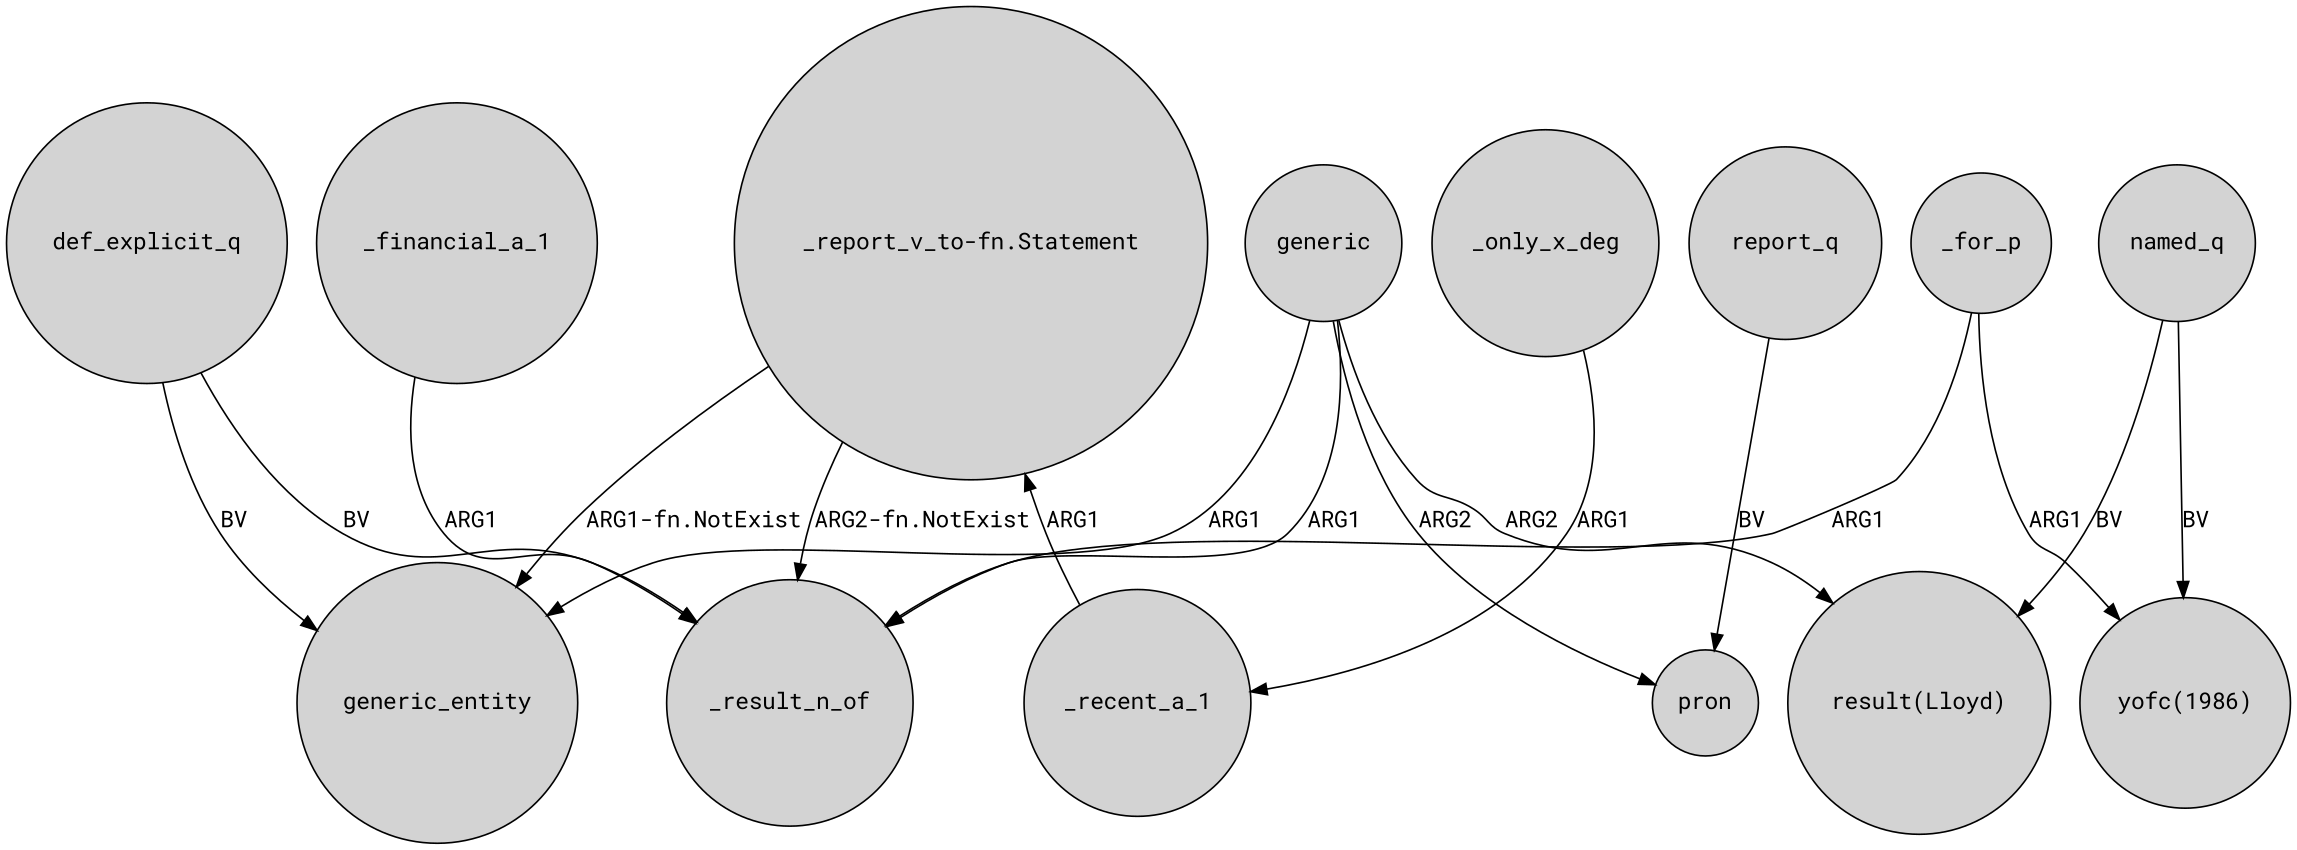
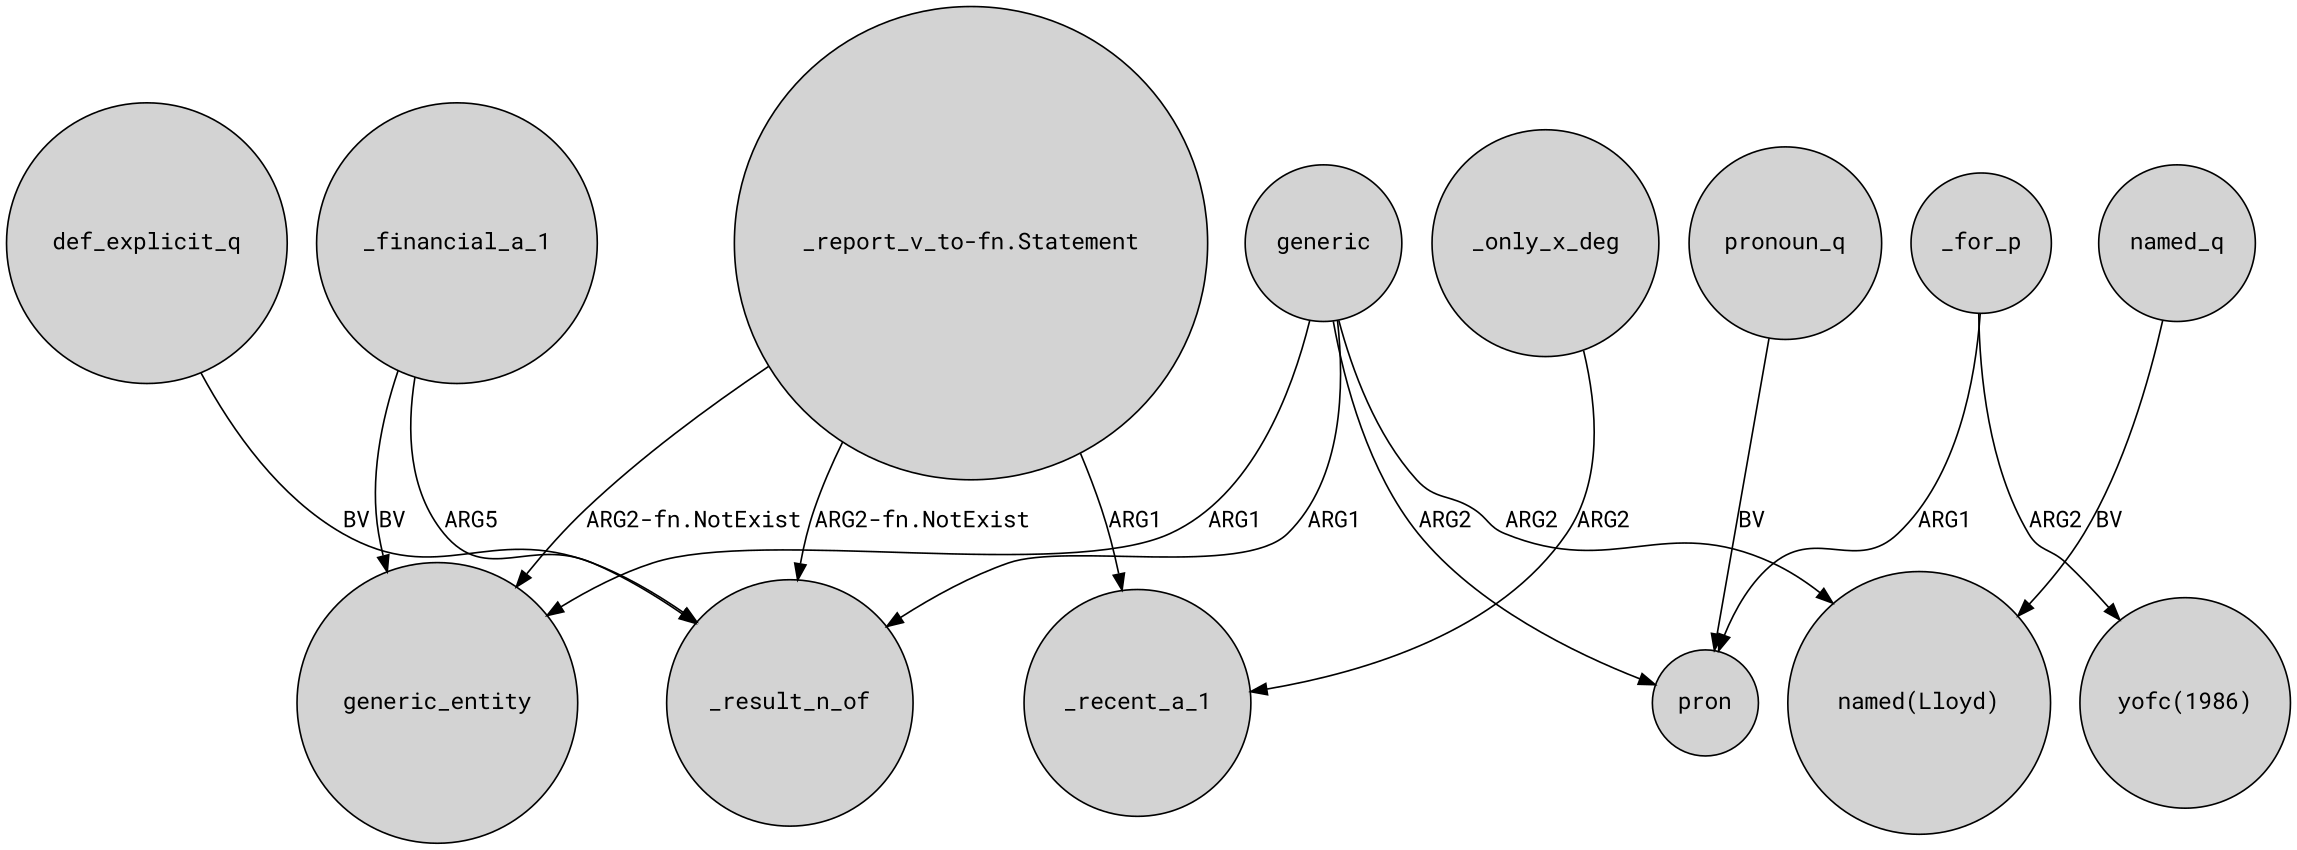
node "report_q": label "report_q" -> "pronoun_q"
edge "named_q" -> "yofc(1986)": removed, label "BV"
edge "def_explicit_q" -> "generic_entity": now "_financial_a_1" -> "generic_entity"
edge "_financial_a_1" -> "_result_n_of": label "ARG1" -> "ARG5"
edge "_report_v_to-fn.Statement" -> "generic_entity": label "ARG1-fn.NotExist" -> "ARG2-fn.NotExist"
edge "_only_x_deg" -> "_recent_a_1": label "ARG1" -> "ARG2"
edge "_for_p" -> "yofc(1986)": label "ARG1" -> "ARG2"
edge "_recent_a_1" -> "_report_v_to-fn.Statement": reversed
edge "_for_p" -> "_result_n_of": now "_for_p" -> "pron"
node "result(Lloyd)": label "result(Lloyd)" -> "named(Lloyd)"
